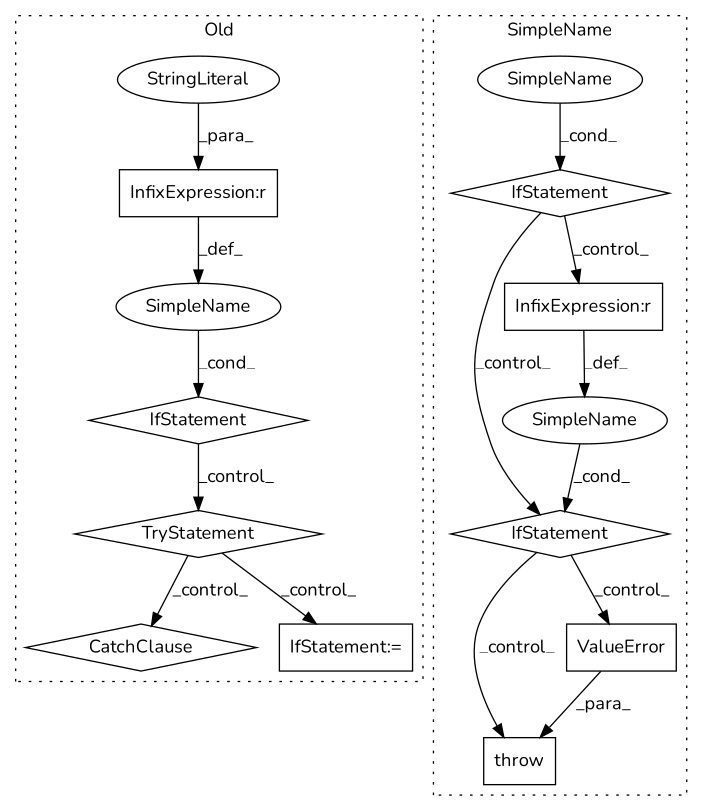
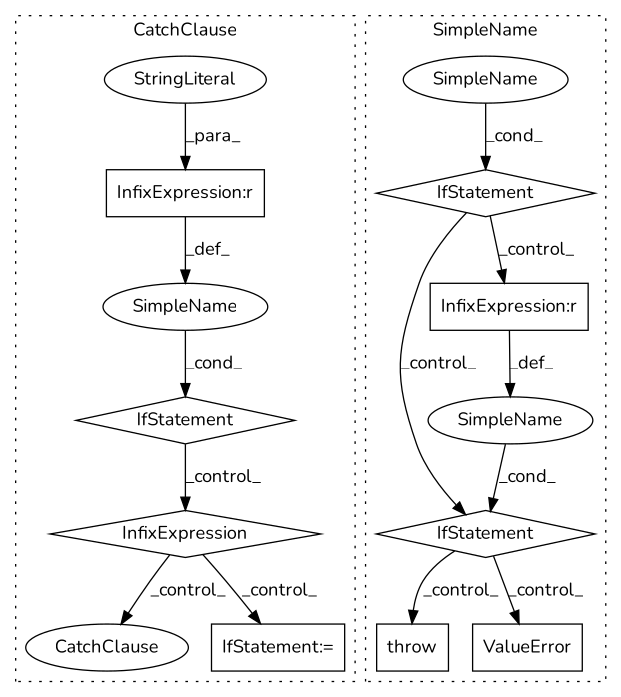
cluster "Old": label "Old" -> "CatchClause"
node "TryStatement": label "TryStatement" -> "InfixExpression"
node "CatchClause": shape diamond -> ellipse
edge "ValueError" -> "throw": removed, label "_para_"
